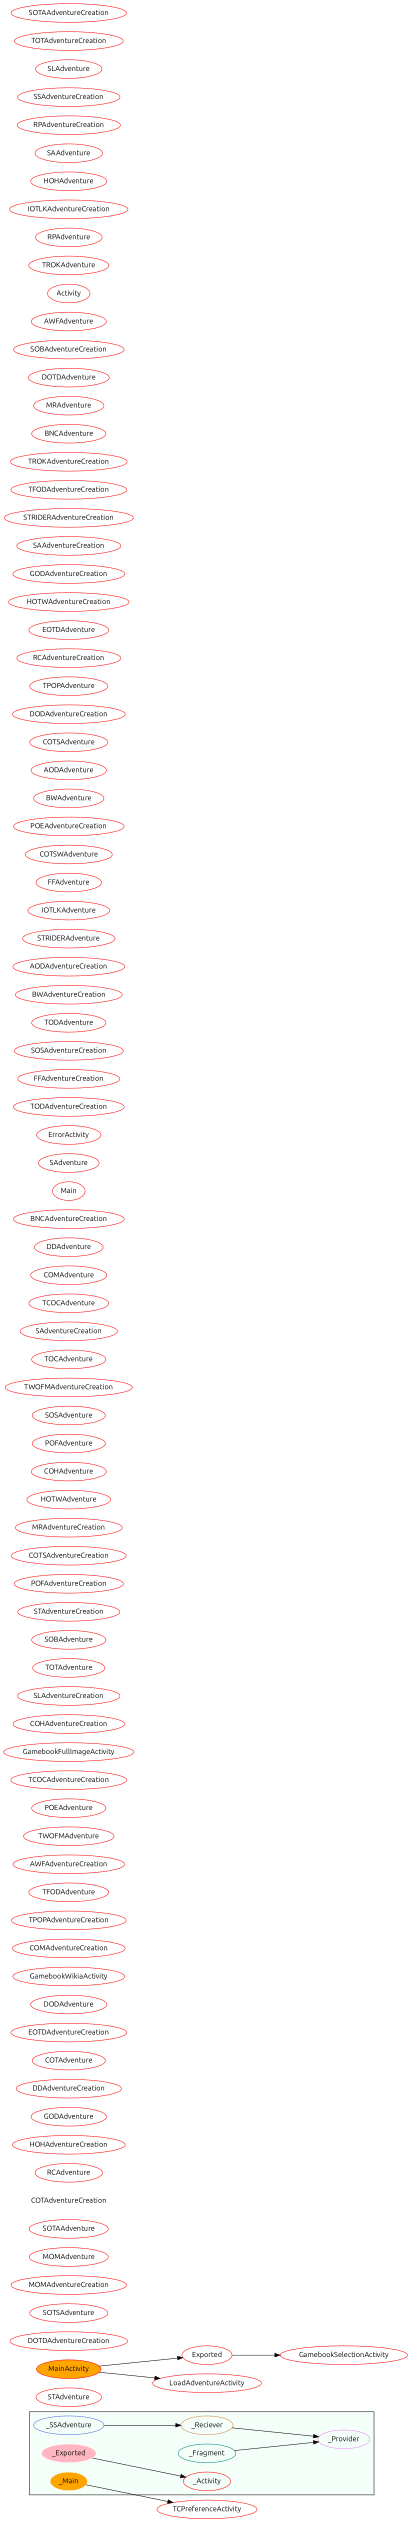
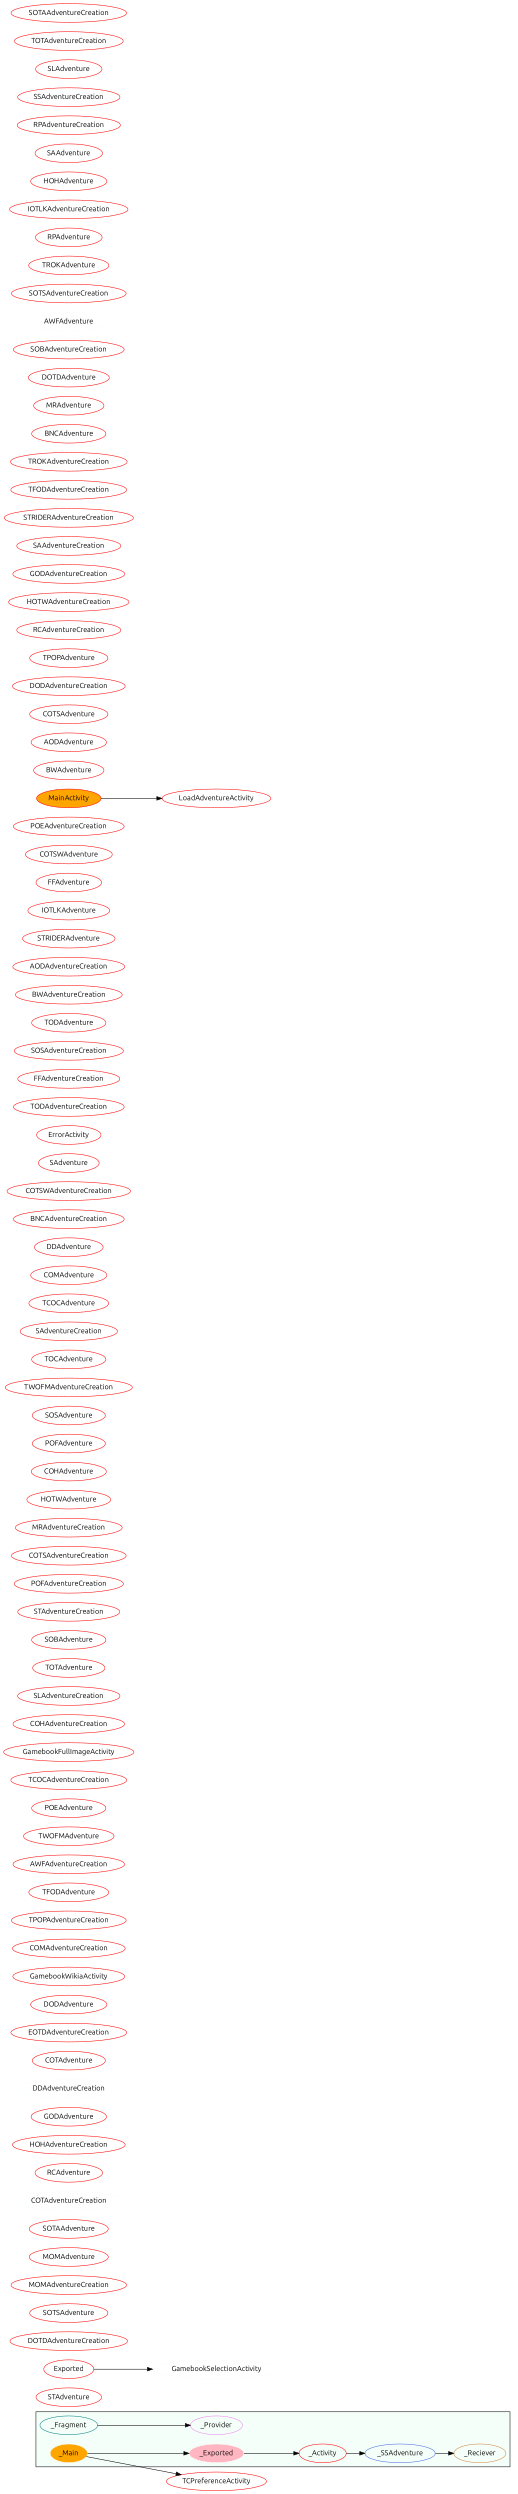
node "Activity": label "Activity" -> "SOTSAdventureCreation"
node "AWFAdventure": color red -> mintcream
node "EOTDAdventure": removed
node "Main": label "Main" -> "COTSWAdventureCreation"
node "DDAdventureCreation": color red -> mintcream
node "GamebookSelectionActivity": color red -> mintcream
edge "MainActivity" -> "Exported": removed
edge "_Reciever" -> "_Provider": removed
edge "_Main" -> "_Exported": added
edge "_Activity" -> "_SSAdventure": added
